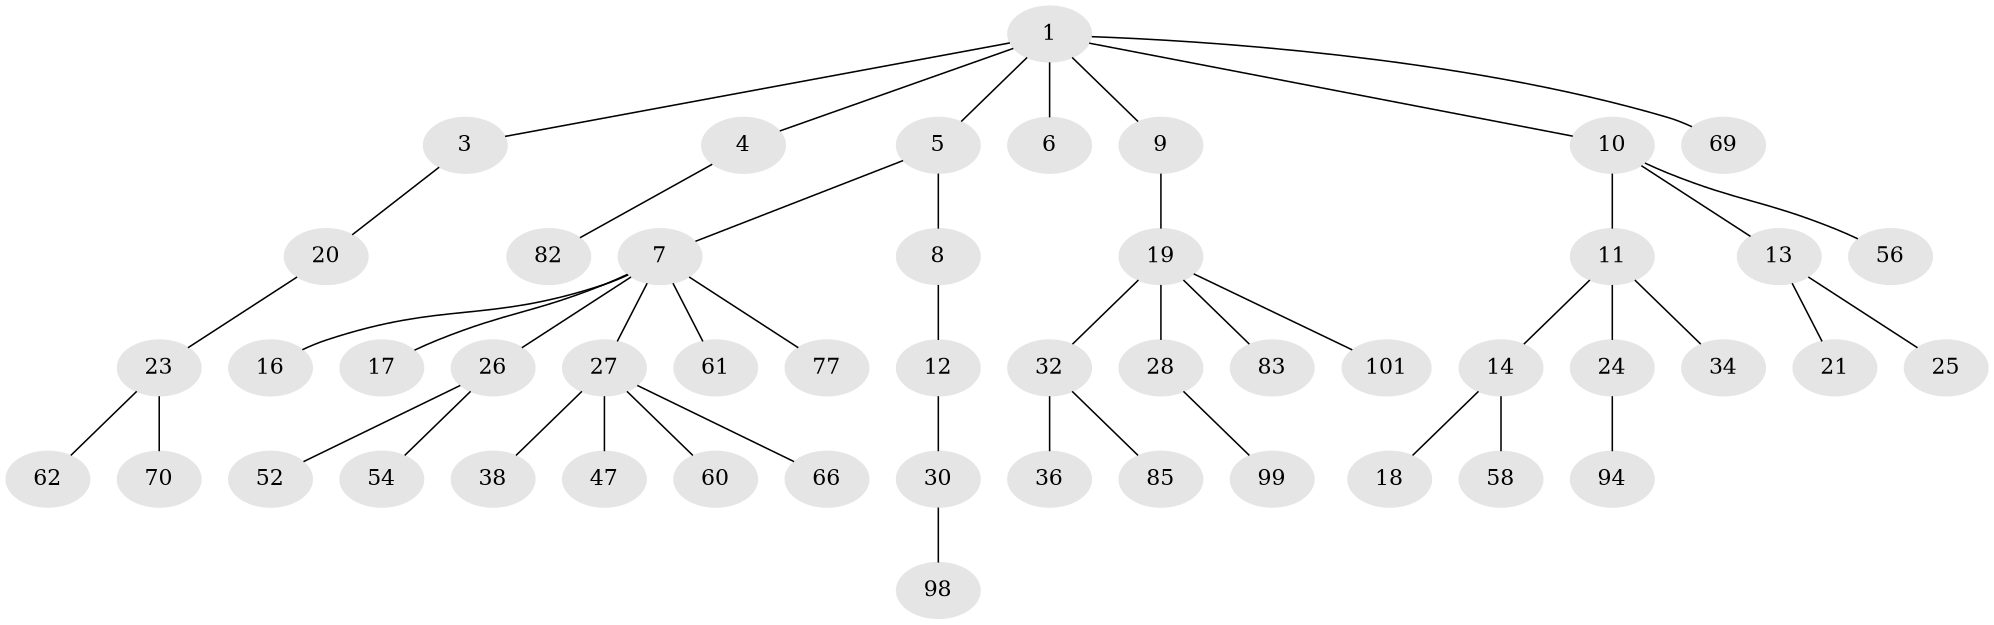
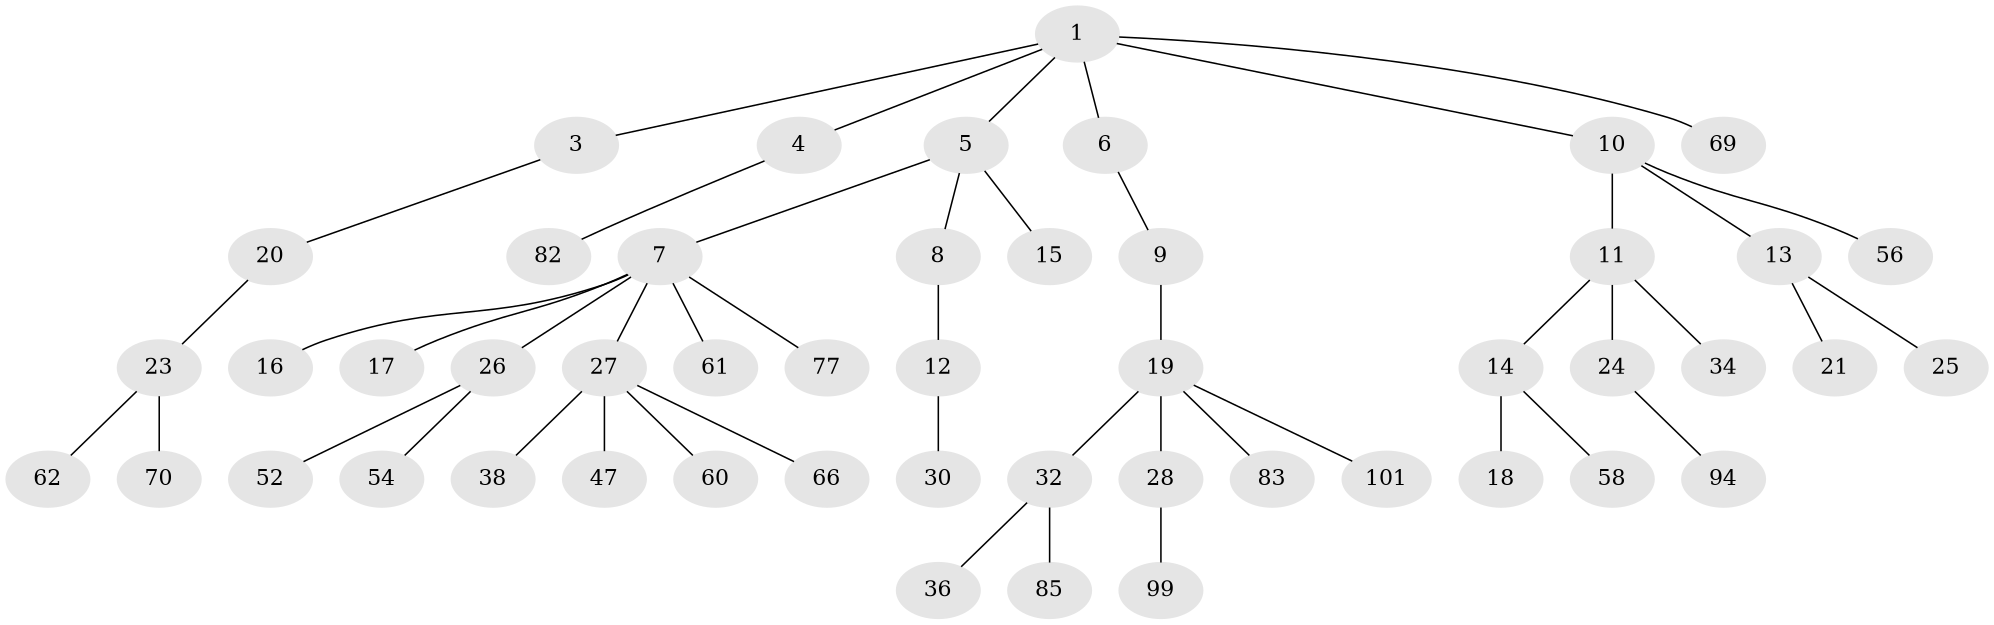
edge "1" -- "9": now "6" -- "9"
node "15": added
node "98": removed
